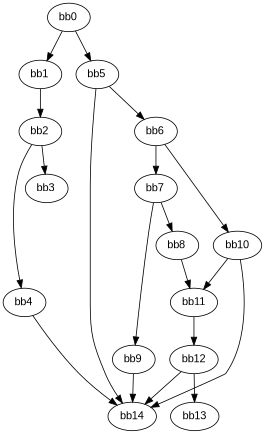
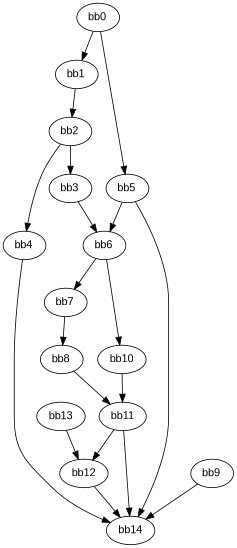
edge "bb3" -> "bb6": added
edge "bb7" -> "bb9": removed
edge "bb10" -> "bb14": now "bb11" -> "bb14"
edge "bb12" -> "bb13": reversed
